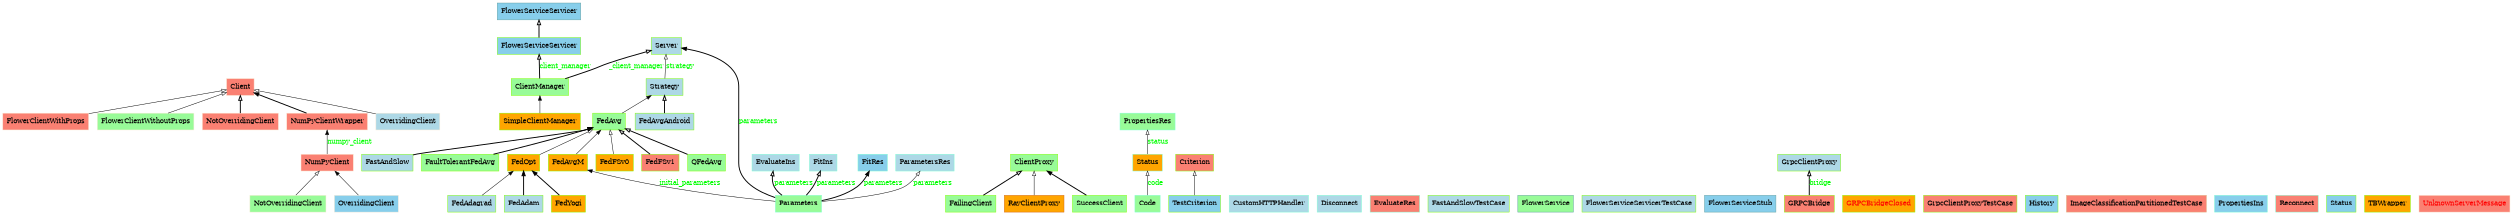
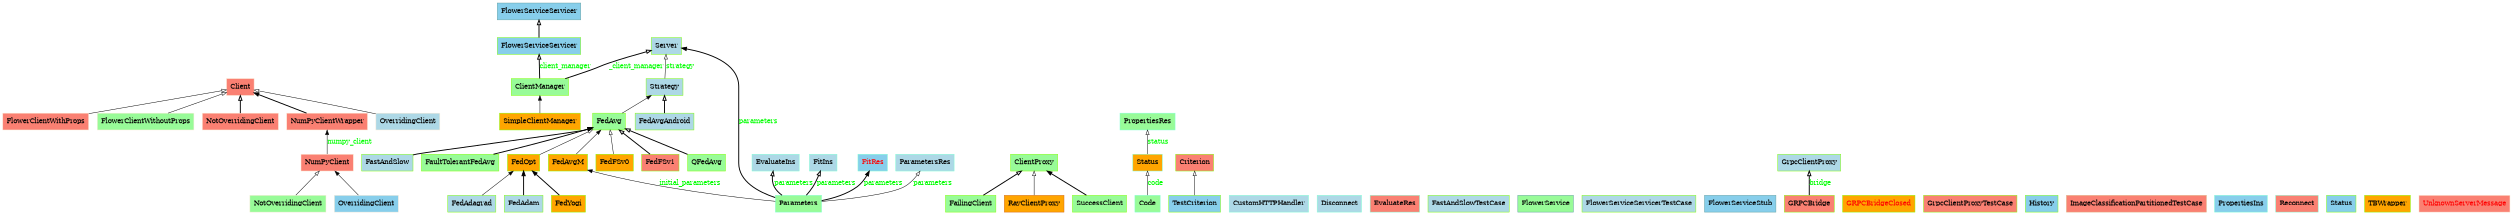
node "FitRes": fontcolor black -> red
